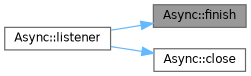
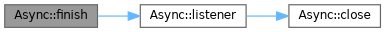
edge "Async::listener" -> "Async::finish": reversed
